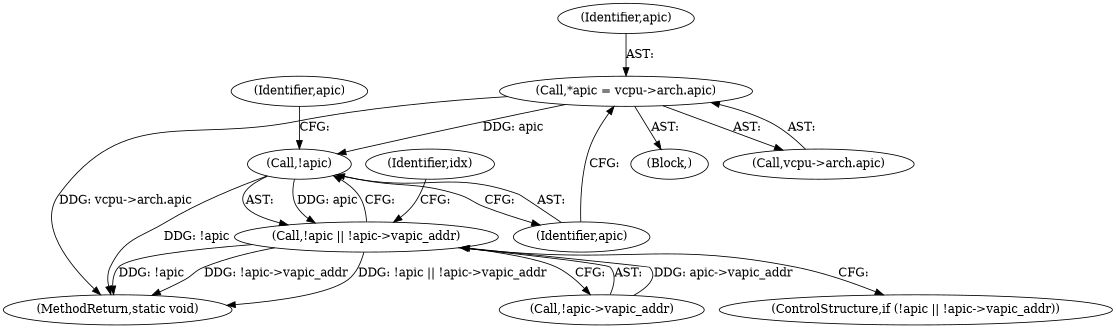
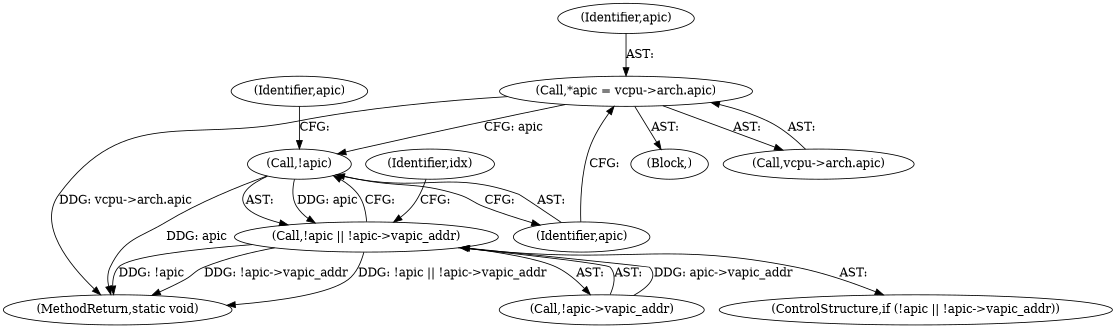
edge "(Call,*apic = vcpu->arch.apic)" -> "(Call,!apic)": label "DDG: apic" -> "CFG: apic"
edge "(Call,!apic)" -> "(MethodReturn,static void)": label "DDG: !apic" -> "DDG: apic"
edge "(Call,!apic || !apic->vapic_addr)" -> "(Call,!apic->vapic_addr)": label "CFG: " -> "AST: "
edge "(Call,!apic || !apic->vapic_addr)" -> "(ControlStructure,if (!apic || !apic->vapic_addr))": label "CFG: " -> "AST: "
